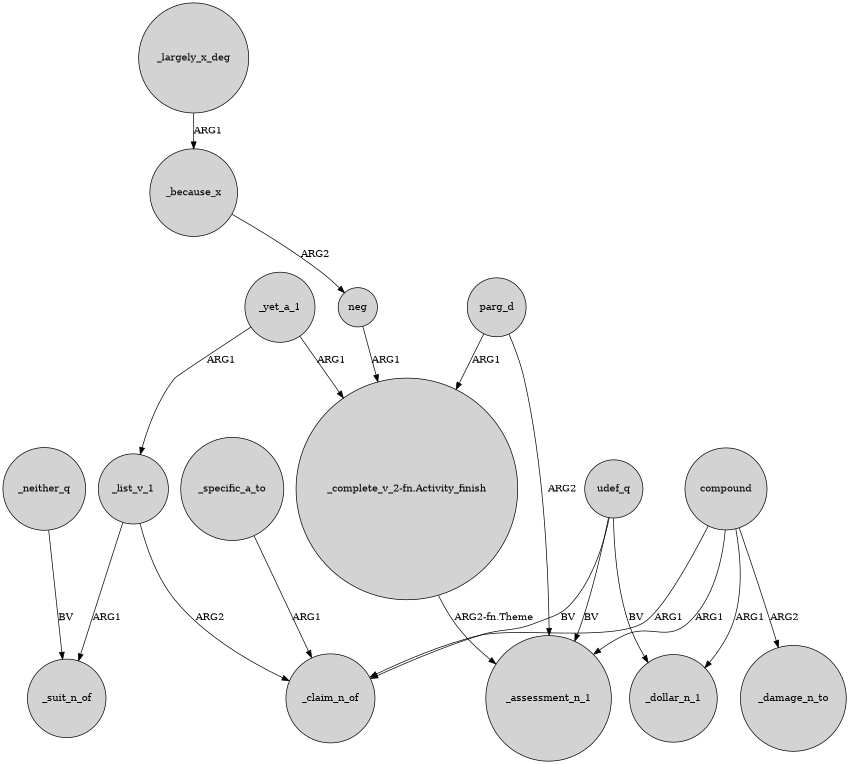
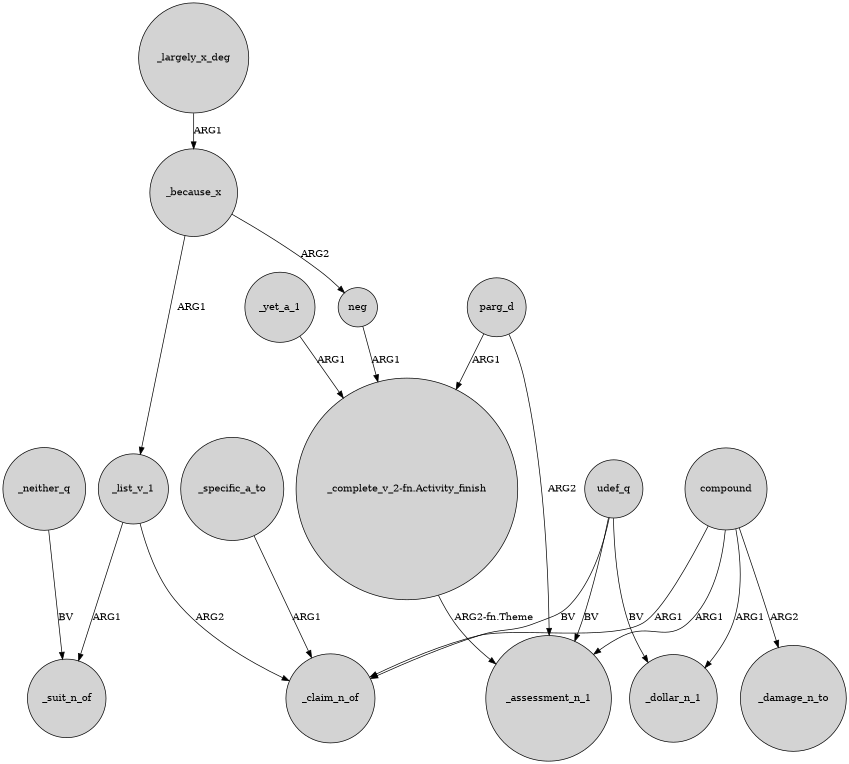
edge "_yet_a_1" -> "_list_v_1": now "_because_x" -> "_list_v_1"
